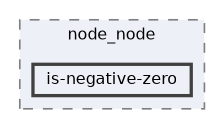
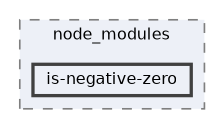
cluster "node_node": label "node_node" -> "node_modules"
